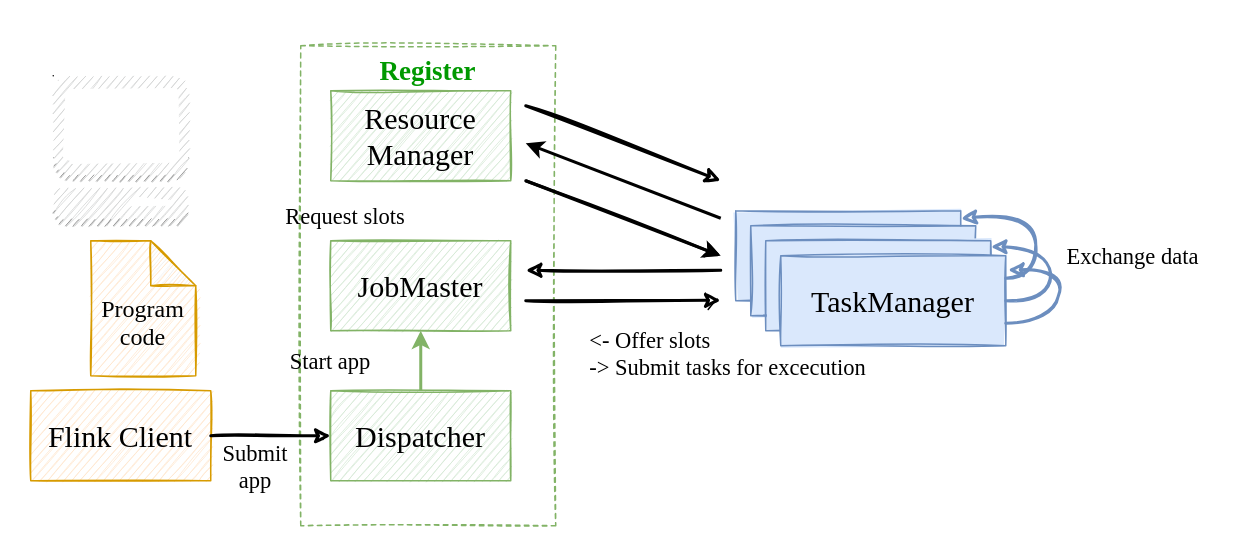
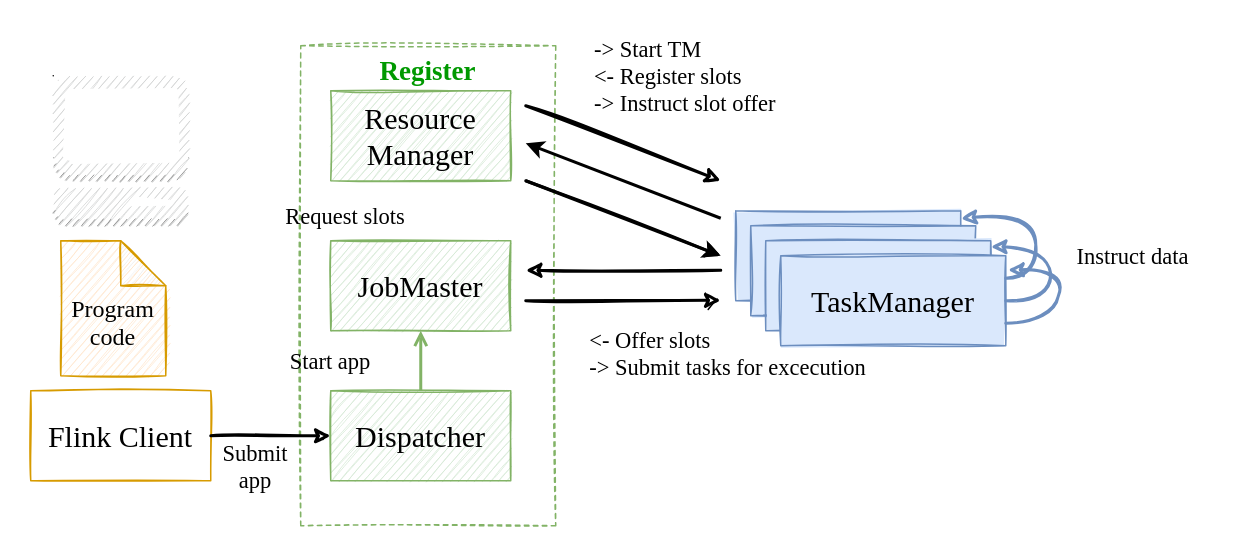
node "-> Start TM <- Register slots -> Instruct slot offer": added
node "Exchange data": label "Exchange data" -> "Instruct data"
node "Program code": moved (143, 308) -> (113, 308)
edge "Dispatcher" -> "JobMaster": arrowhead classic -> open
node "Flink Client": fillcolor #ffe6cc -> #ffffff
